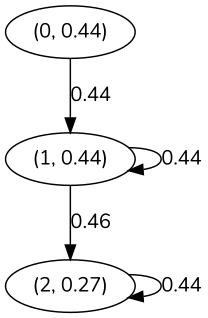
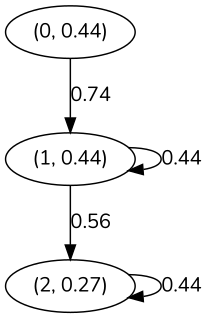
edge "(0, 0.44)" -> "(1, 0.44)": label "0.44" -> "0.74"
edge "(1, 0.44)" -> "(2, 0.27)": label "0.46" -> "0.56"
